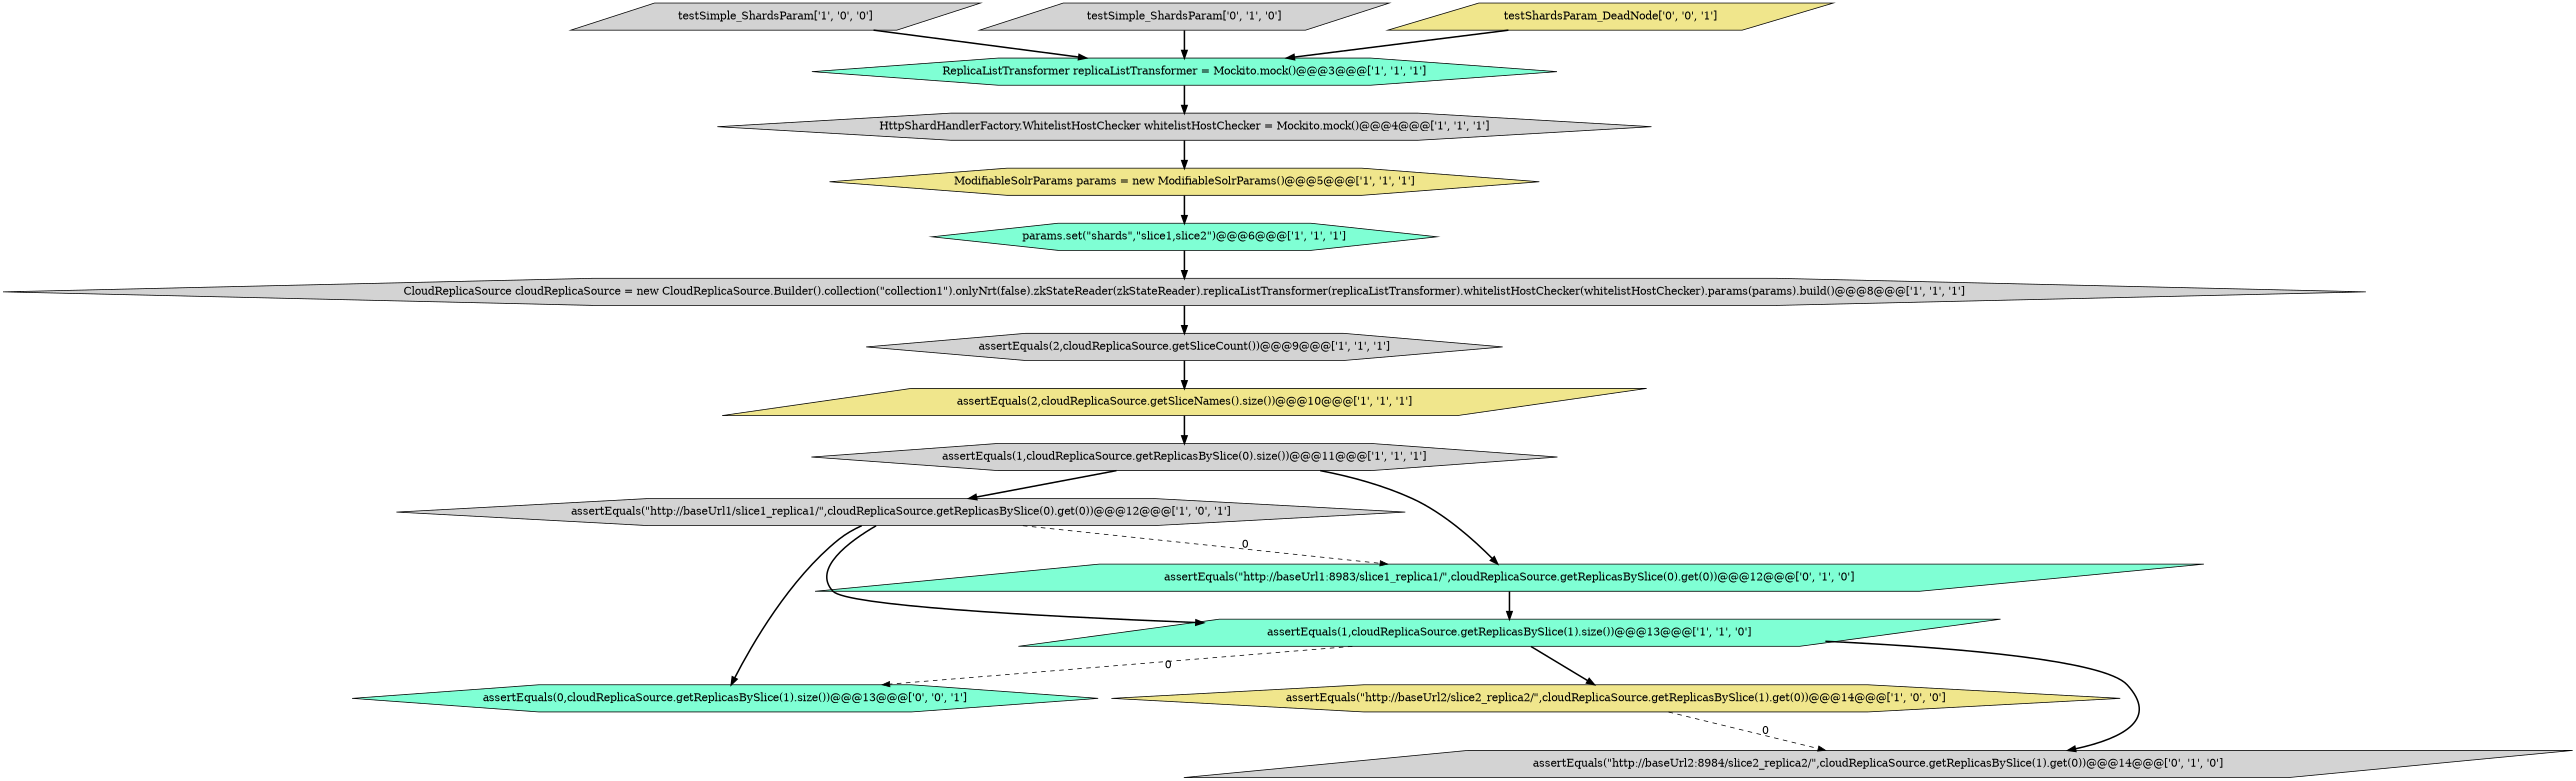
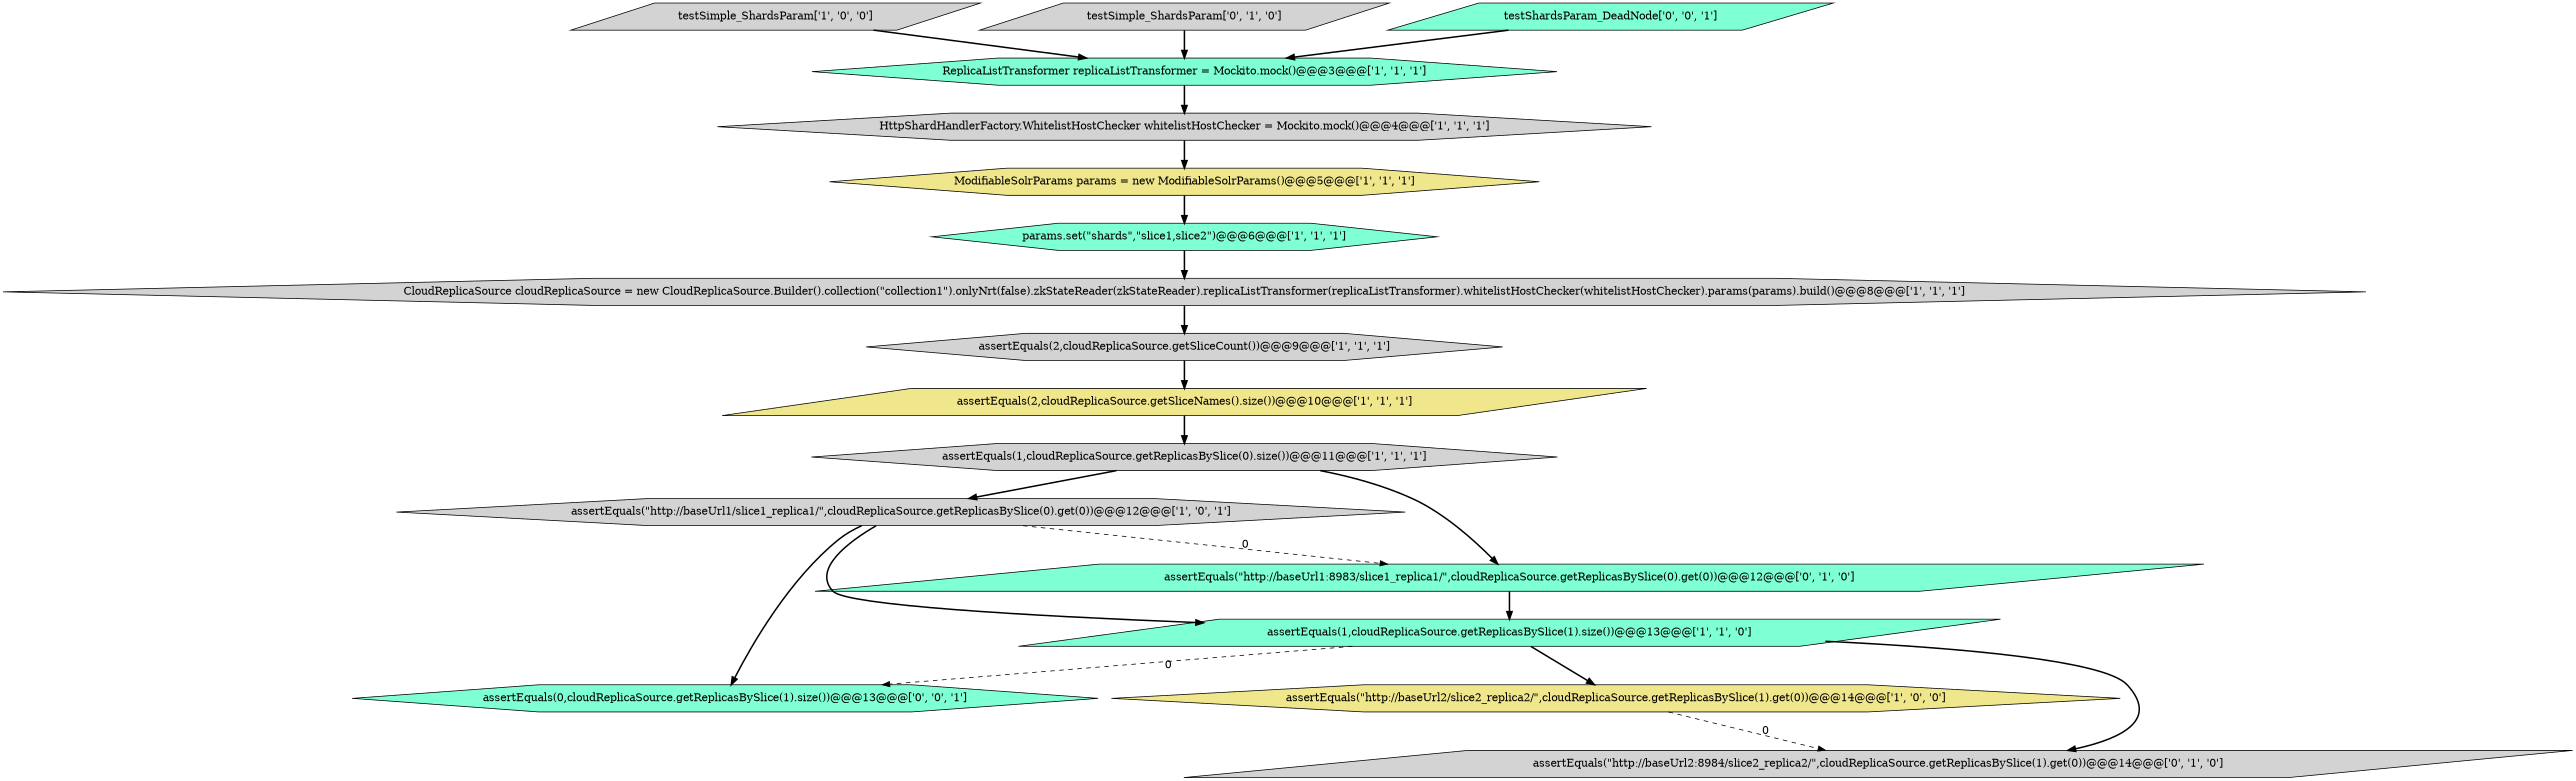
node "testShardsParam_DeadNode['0', '0', '1']": fillcolor khaki -> aquamarine
